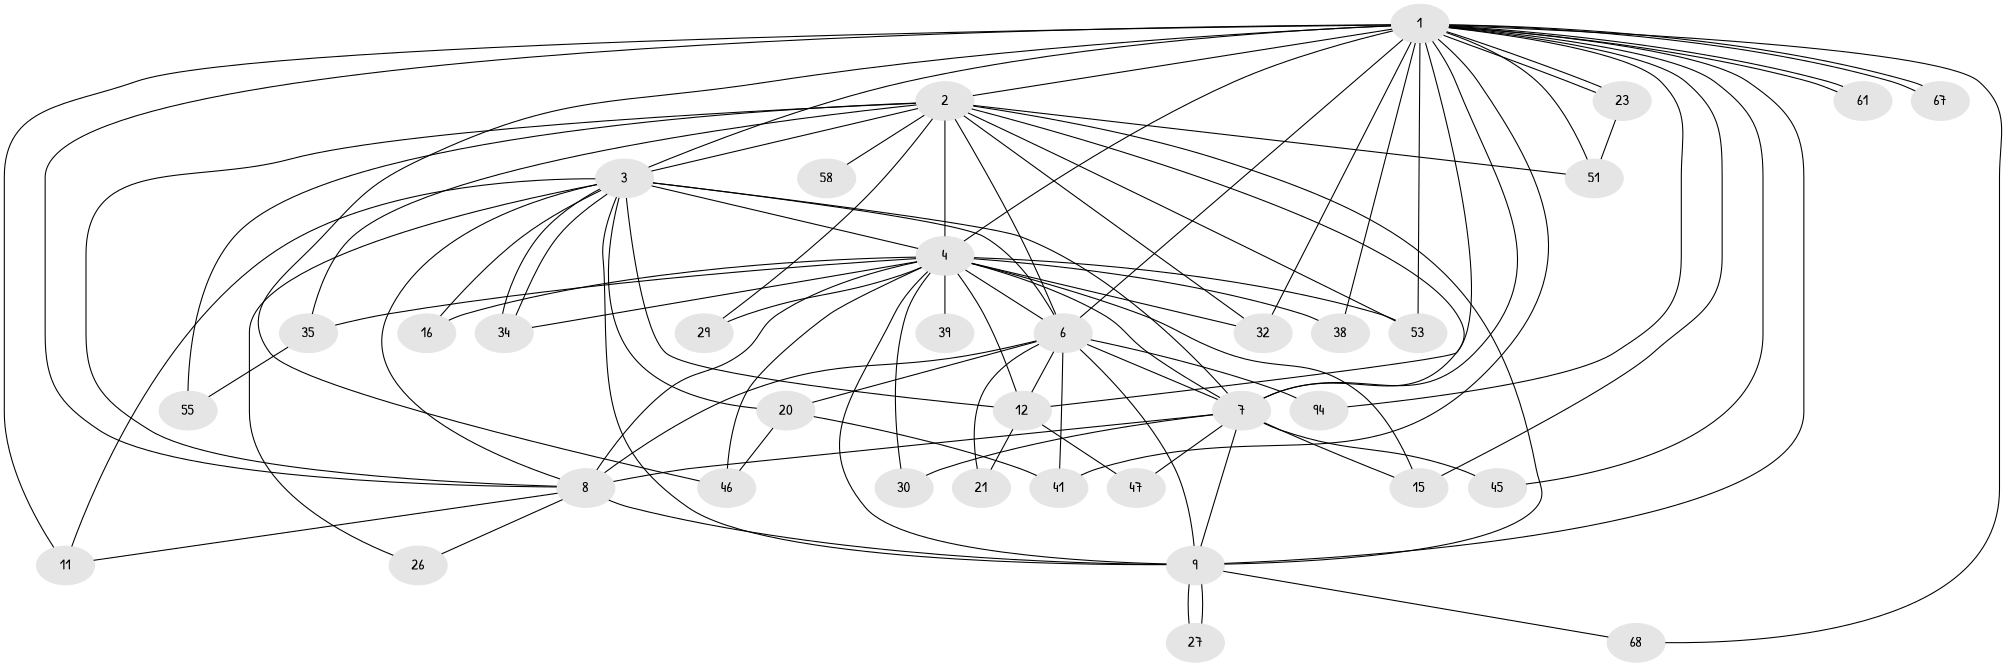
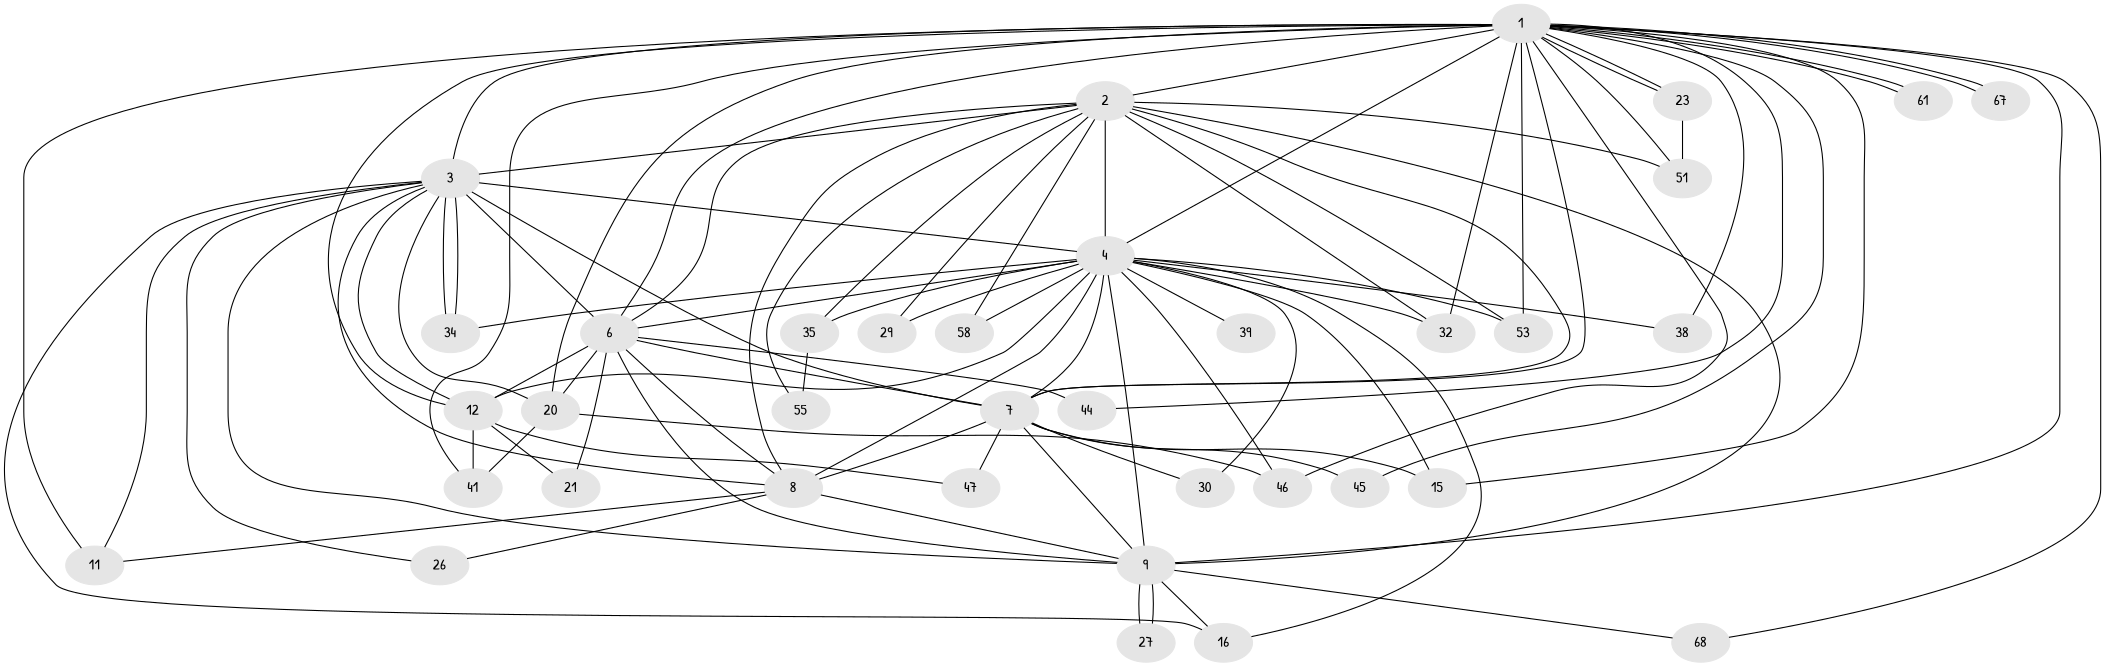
edge "1" -- "8": now "1" -- "20"
edge "4" -- "58": added
node "94": label "94" -> "44"
edge "6" -- "41": now "12" -- "41"
edge "9" -- "16": added
